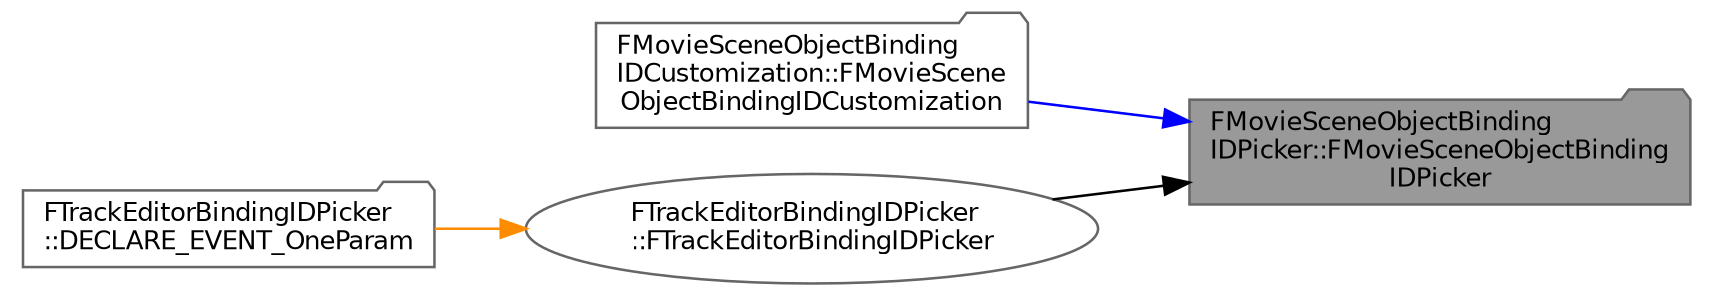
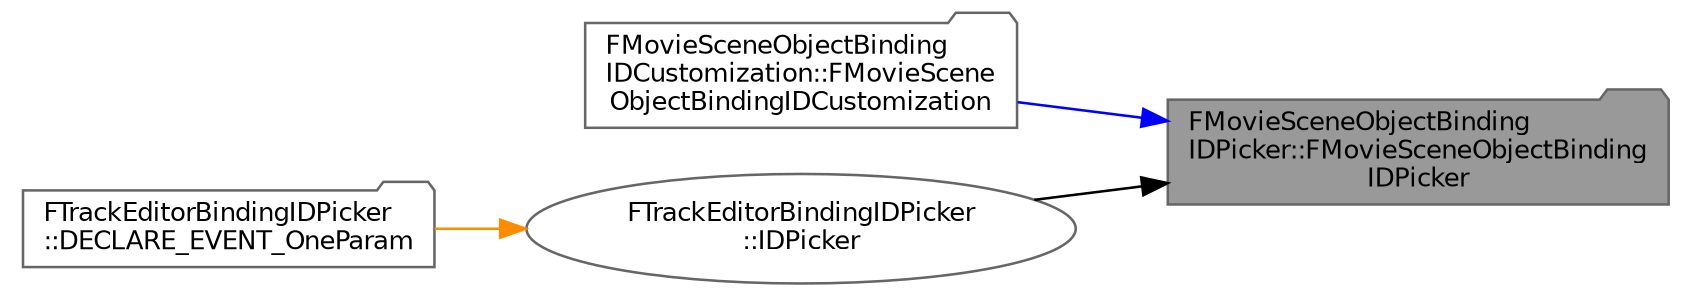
node "FTrackEditorBindingIDPicker ::FTrackEditorBindingIDPicker": label "FTrackEditorBindingIDPicker ::FTrackEditorBindingIDPicker" -> "FTrackEditorBindingIDPicker ::IDPicker"
